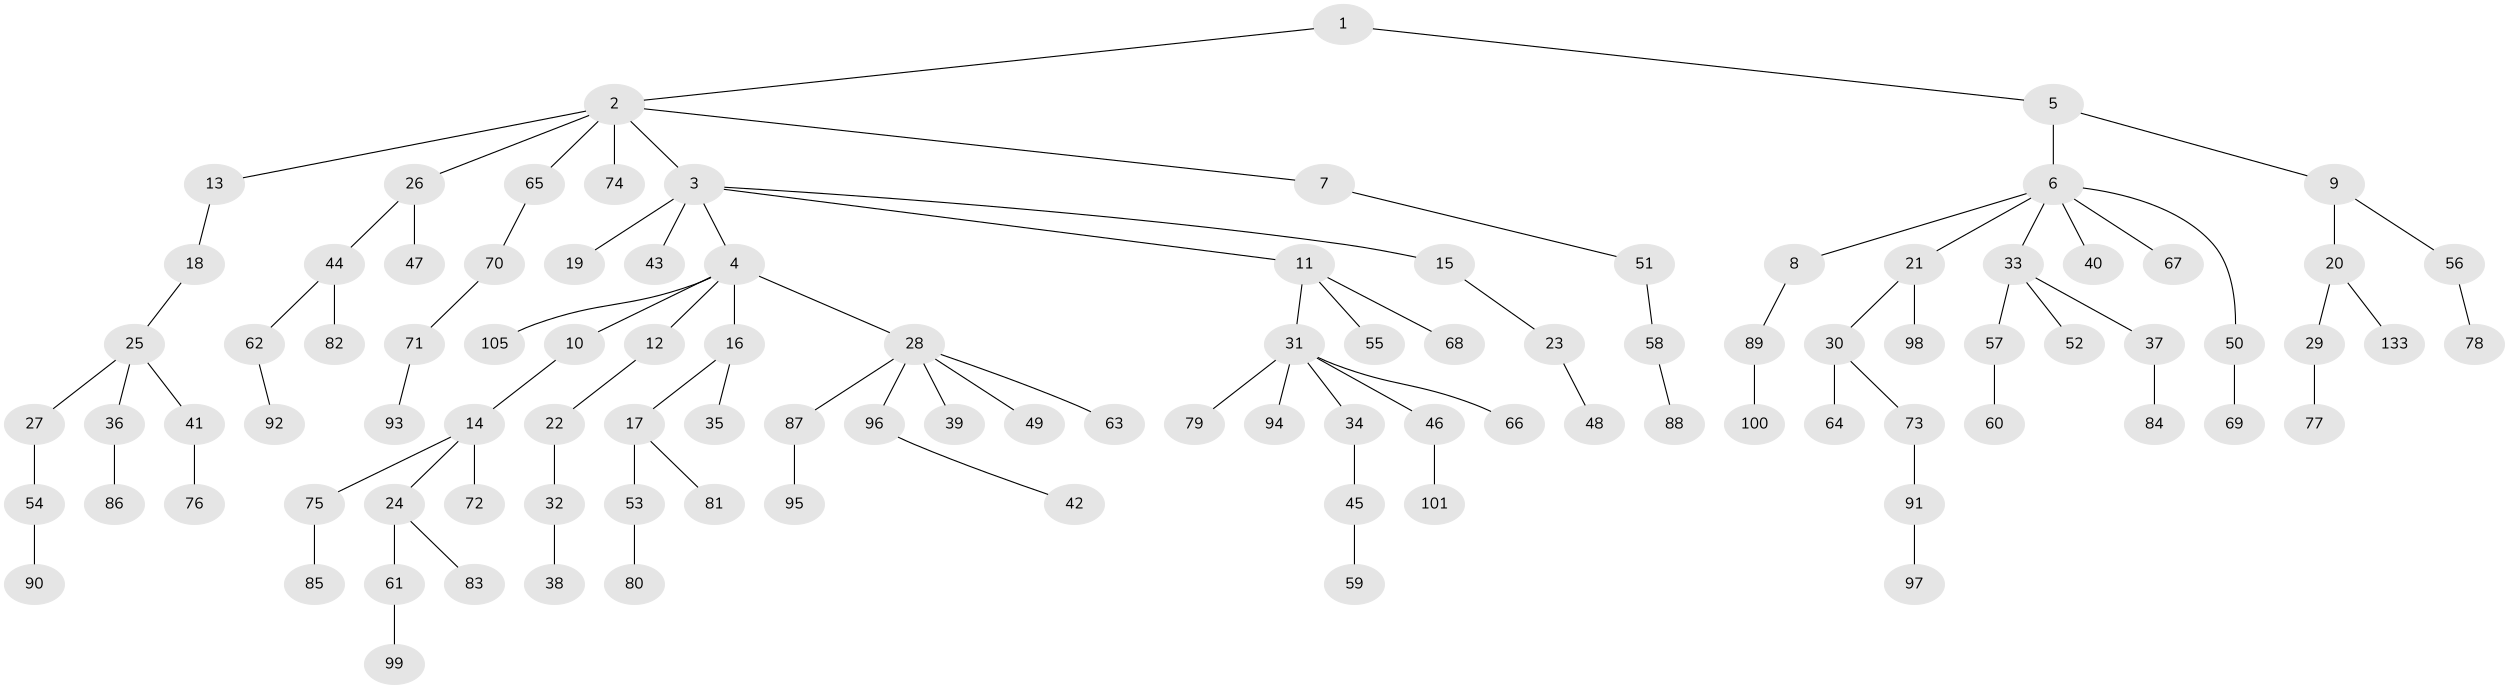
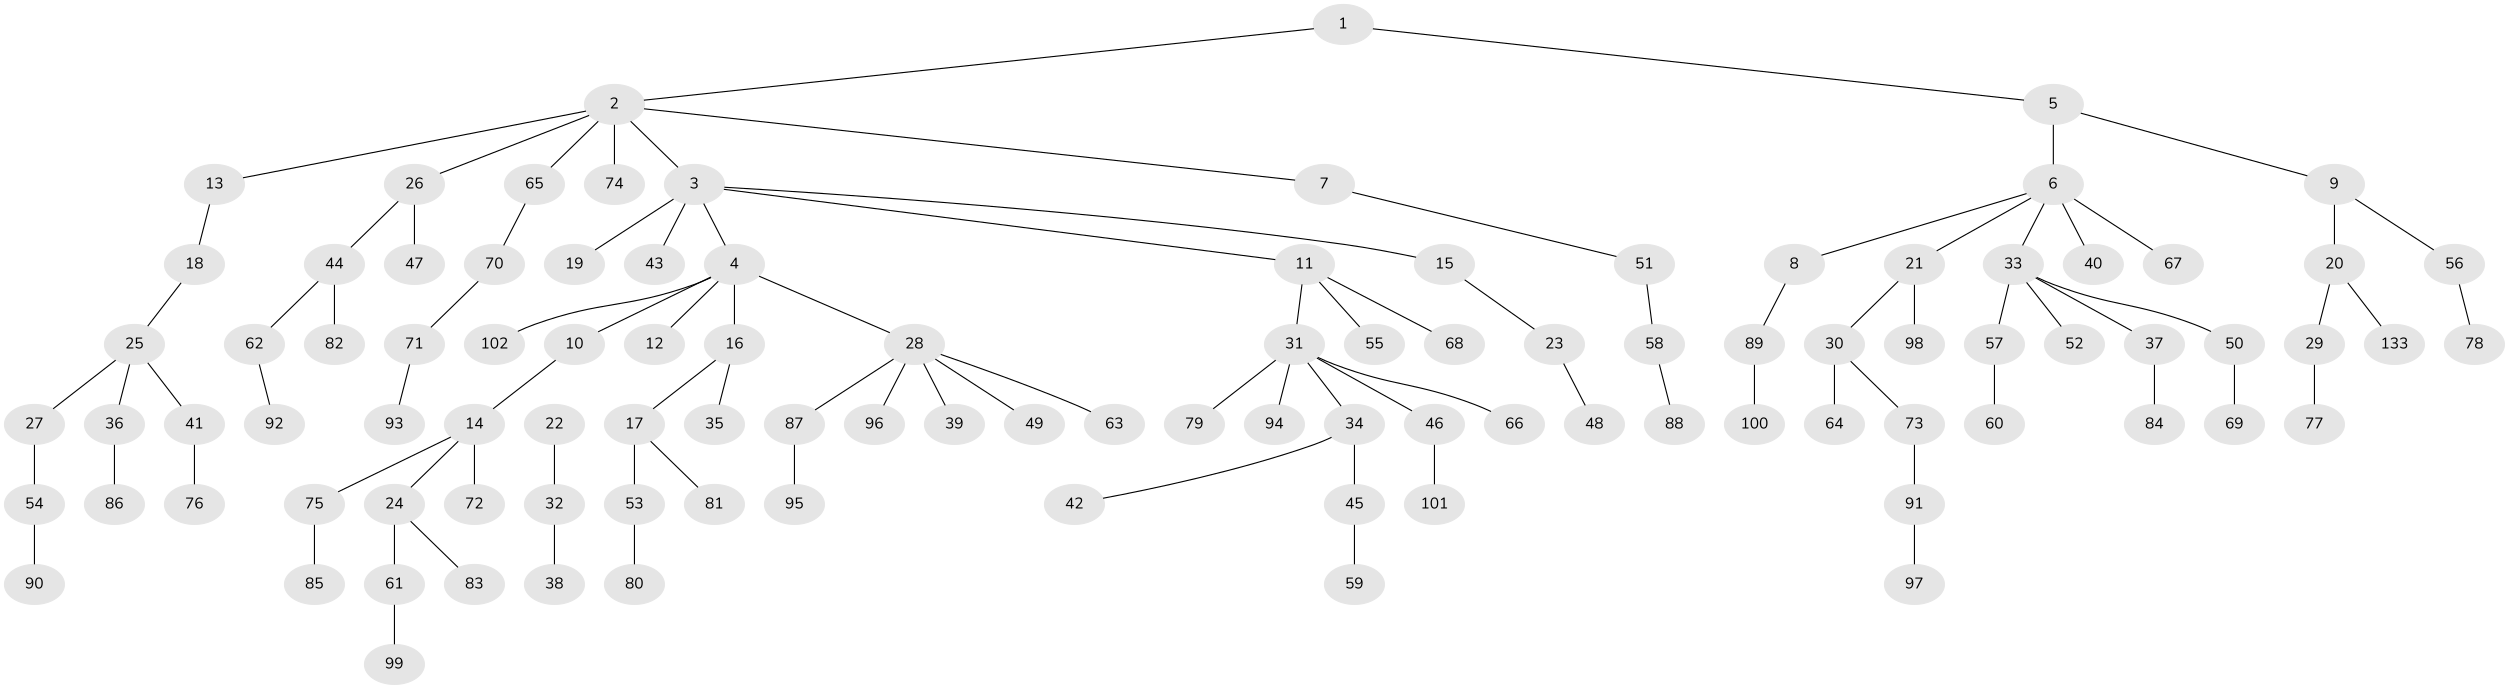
edge "6" -- "50": now "33" -- "50"
node "105": label "105" -> "102"
edge "12" -- "22": removed
edge "96" -- "42": now "34" -- "42"
